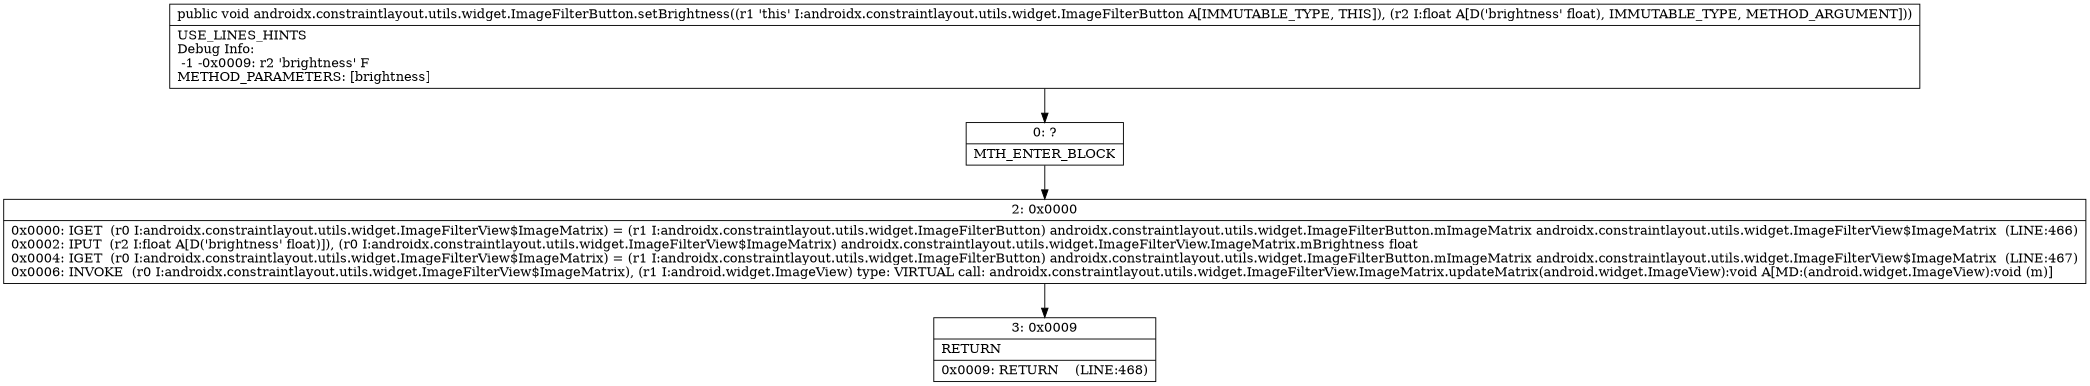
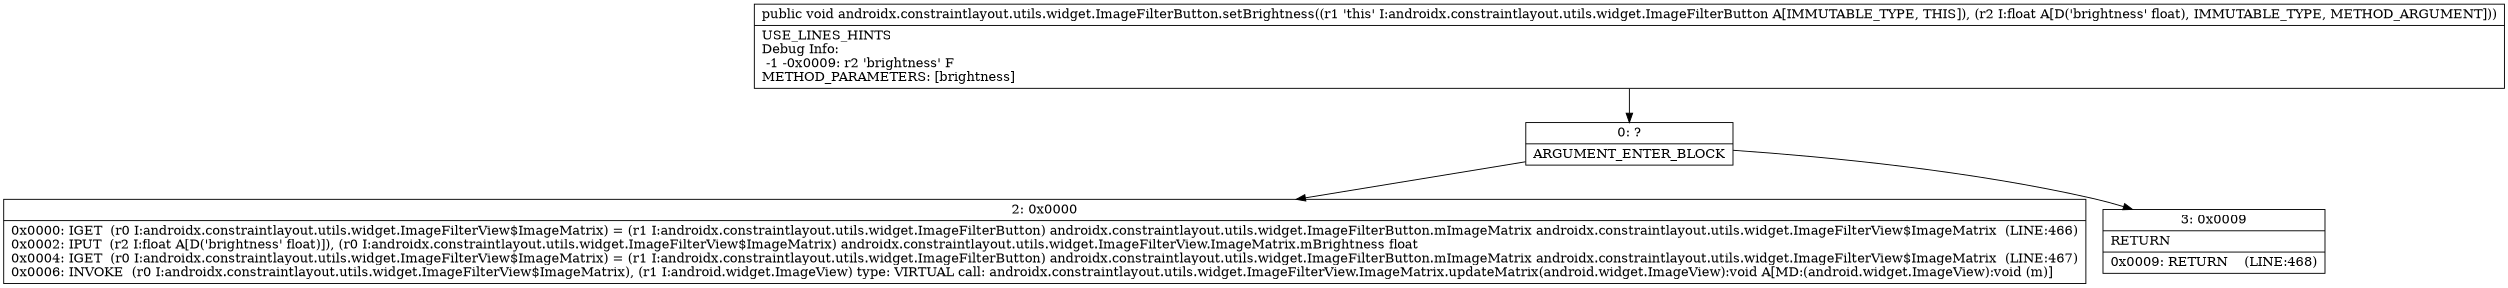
node "0: ?": text "MTH_ENTER_BLOCK" -> "ARGUMENT_ENTER_BLOCK"
edge "2: 0x0000" -> "3: 0x0009": now "0: ?" -> "3: 0x0009"
